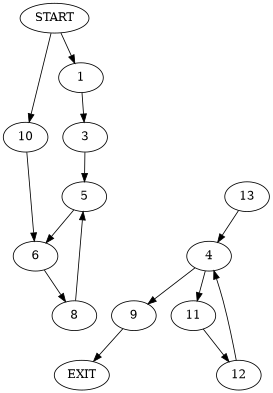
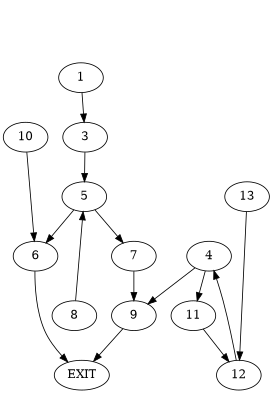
node "START": removed
edge "13" -> "4": now "13" -> "12"
node "7": added
edge "6" -> "8": now "6" -> "EXIT"
